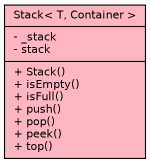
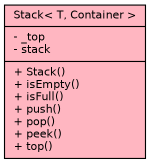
node "Stack< T, Container >": text "- _stack" -> "- _top"
